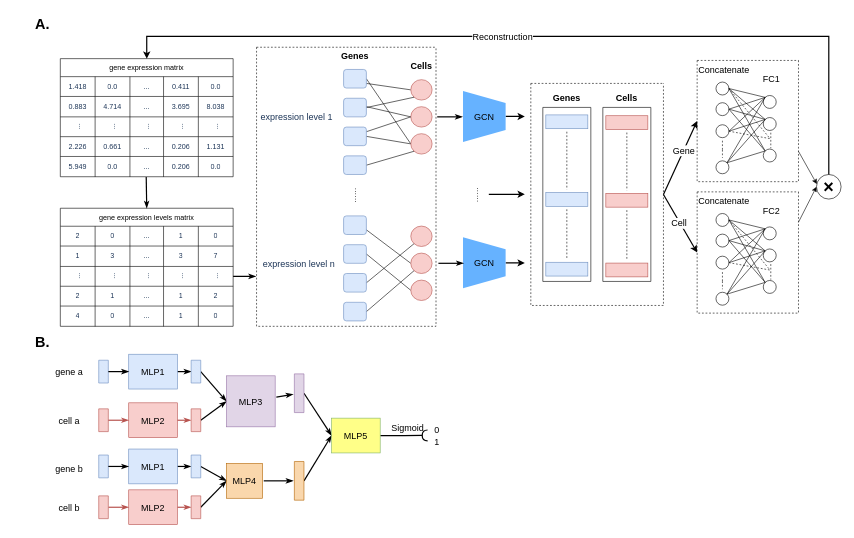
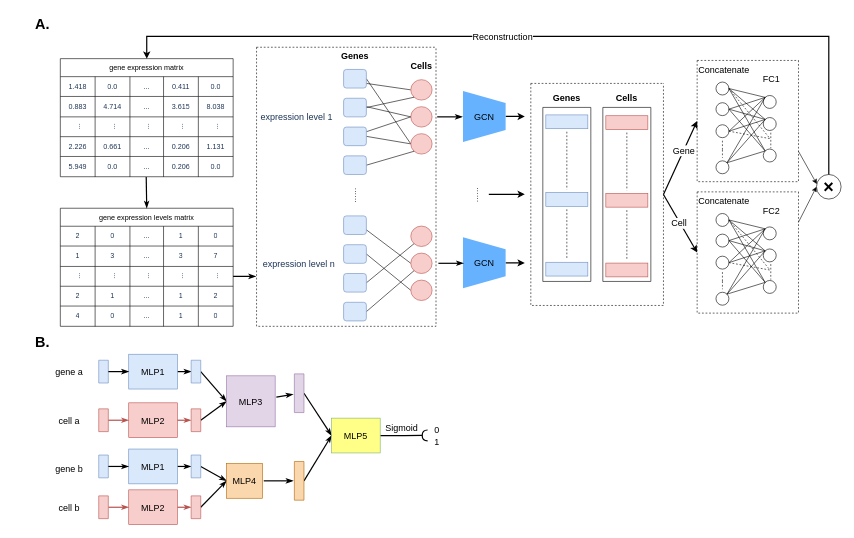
node "3.695": label "3.695" -> "3.615"
node "Sigmoid": moved (408, 427) -> (402, 427)
